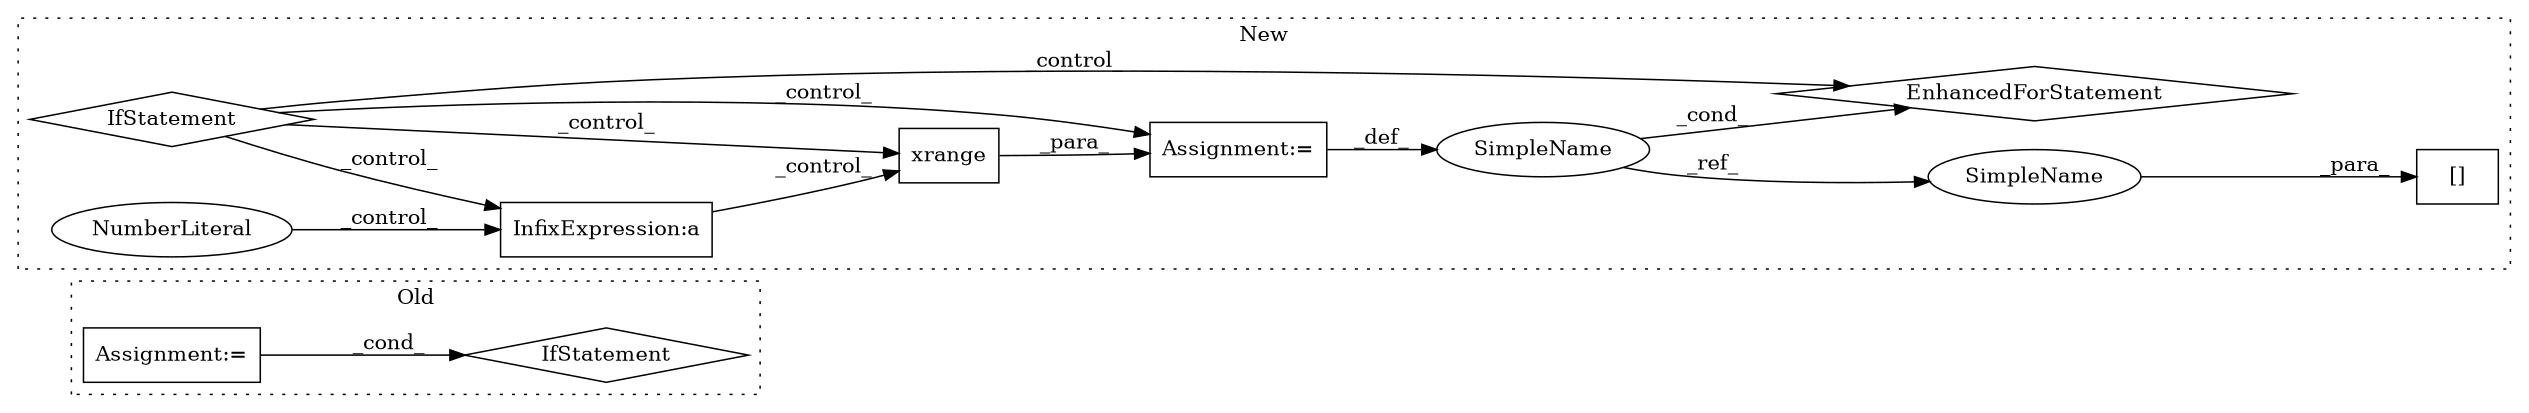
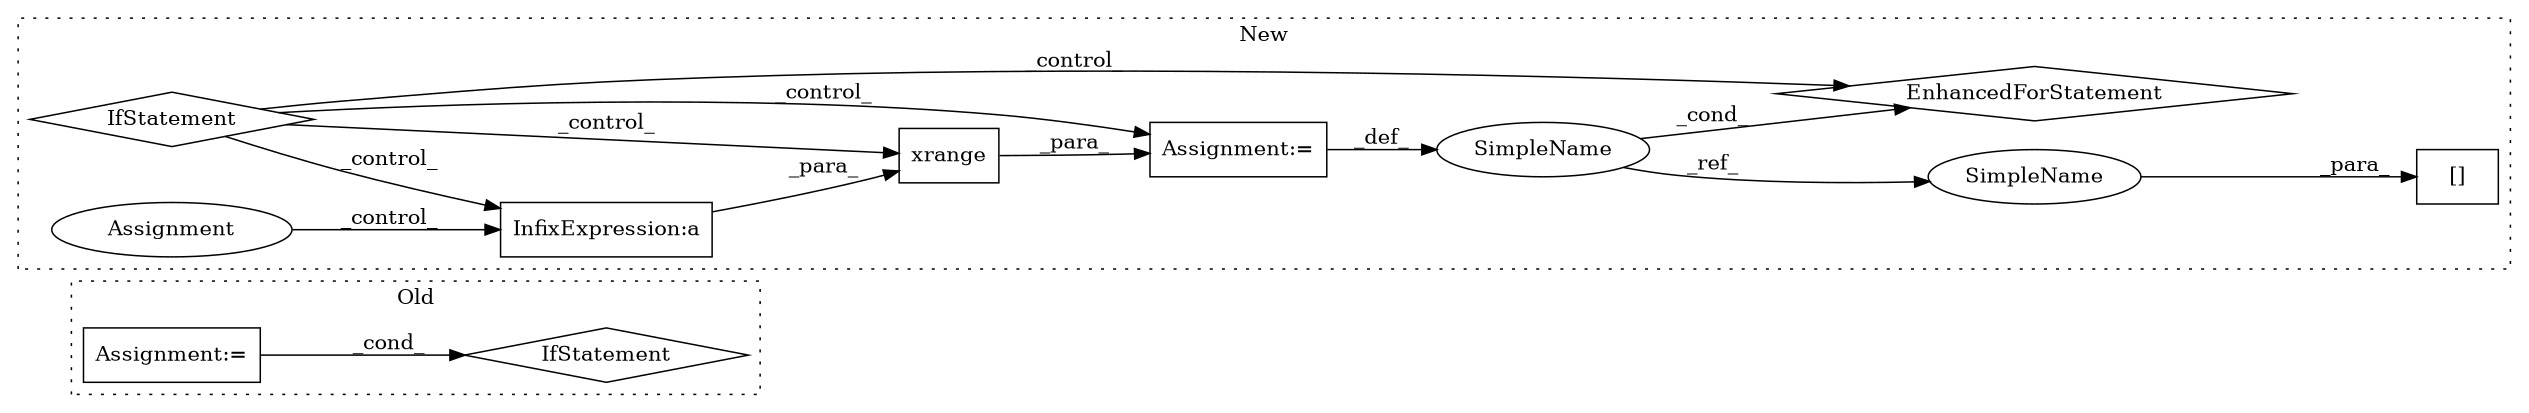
edge "InfixExpression:a" -> "xrange": label "_control_" -> "_para_"
node "NumberLiteral": label "NumberLiteral" -> "Assignment"
